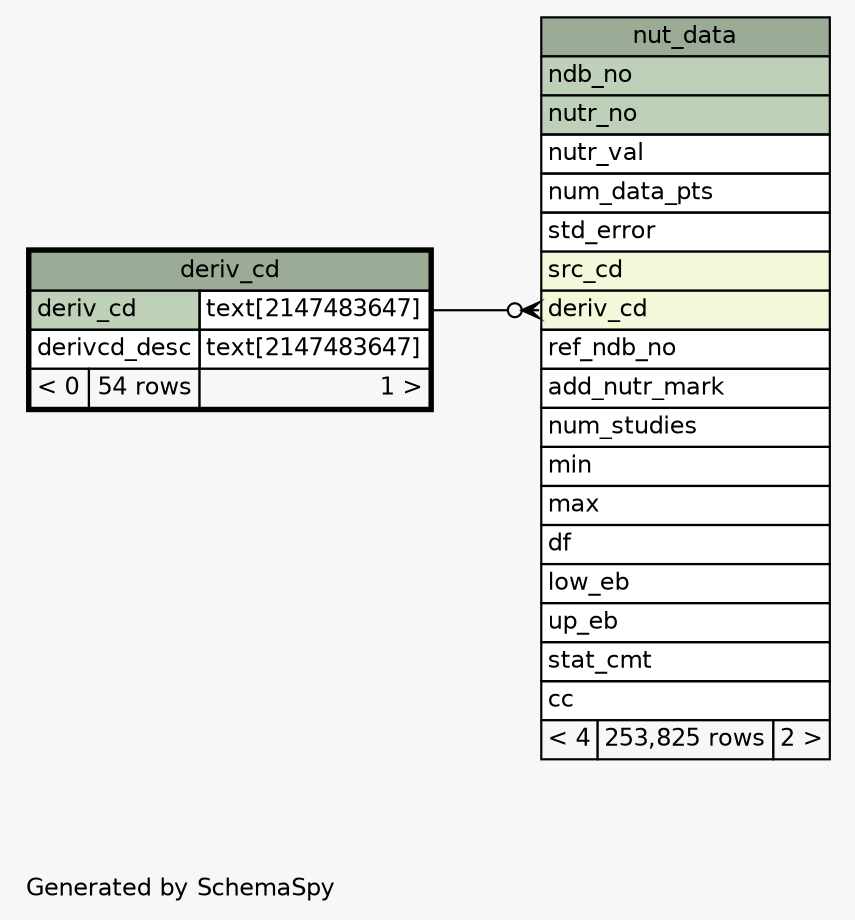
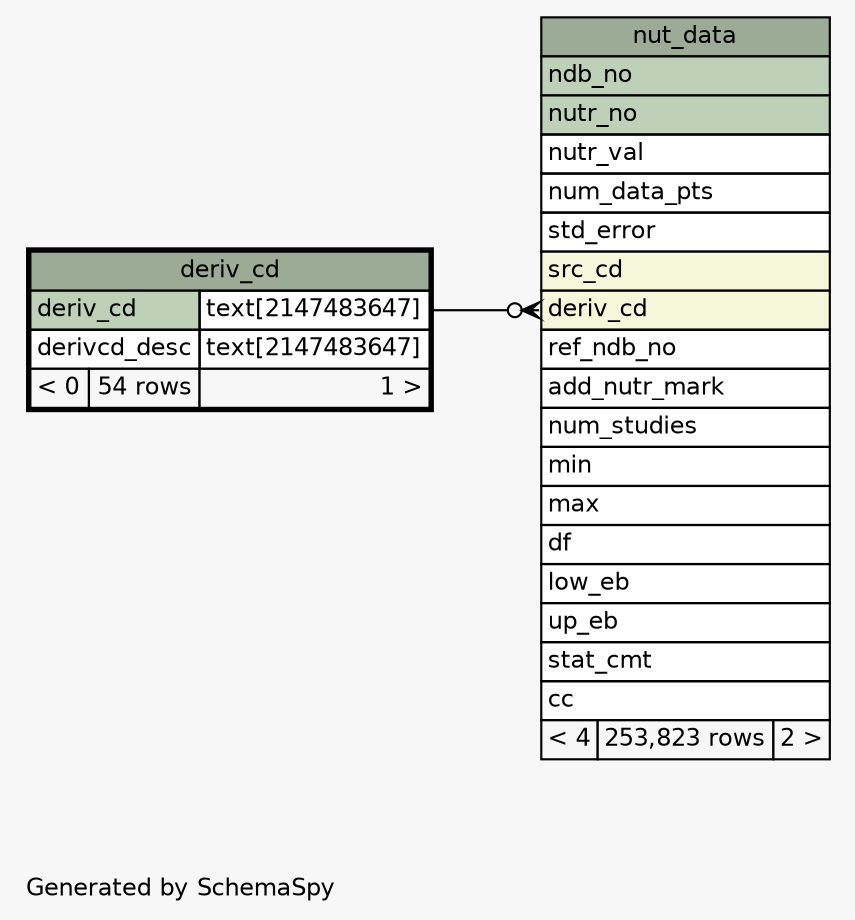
node "nut_data": text "253,825 rows" -> "253,823 rows"
